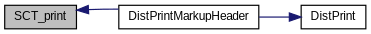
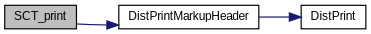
edge "DistPrintMarkupHeader" -> "SCT_print": reversed
